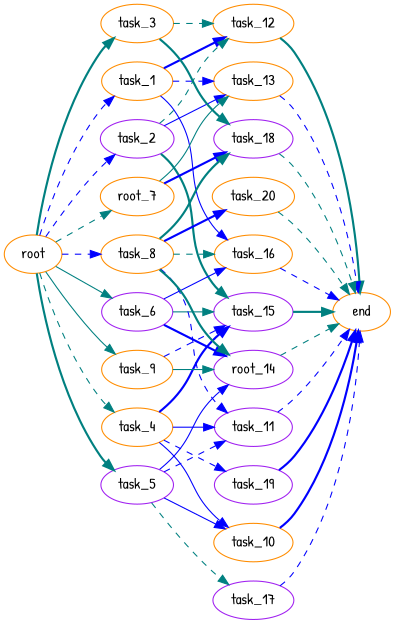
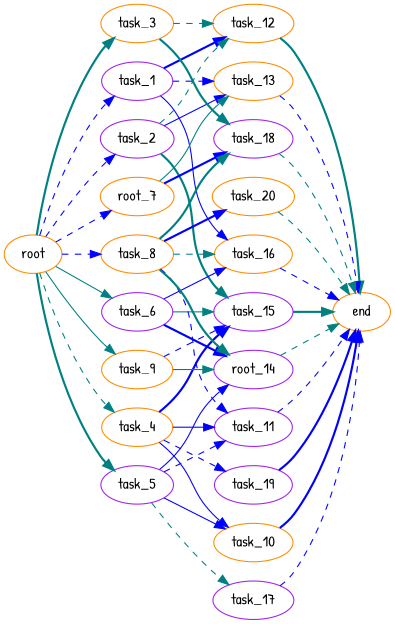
node "task_1": color darkorange -> purple
edge "root" -> "root_7": color teal -> blue
